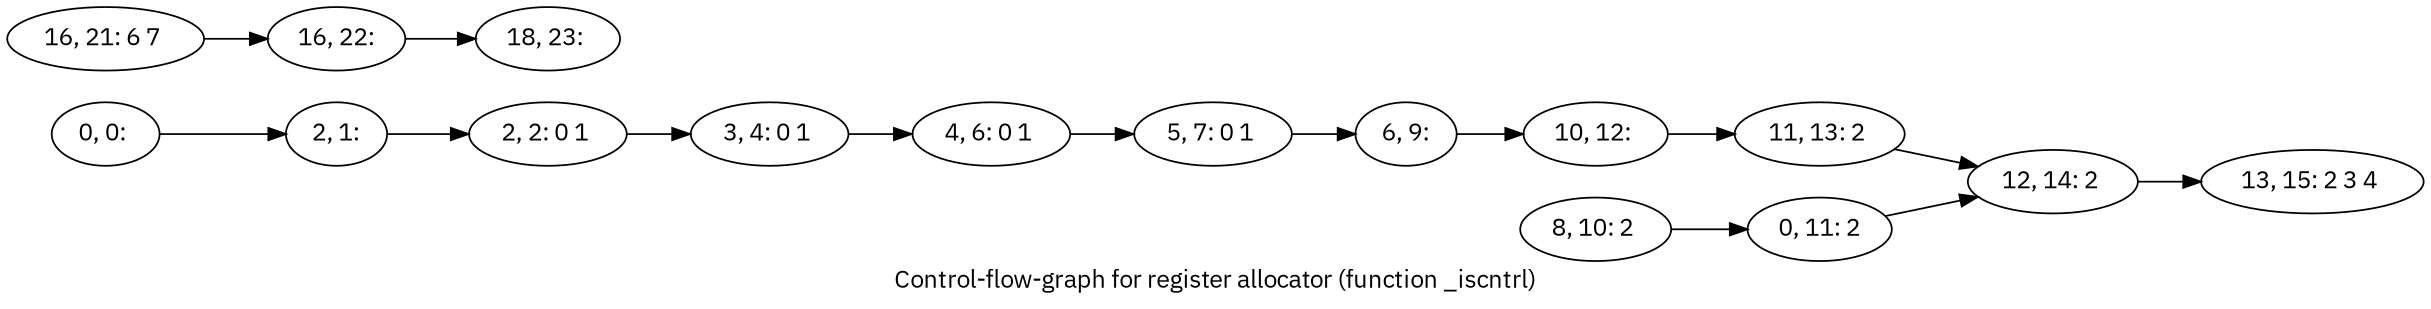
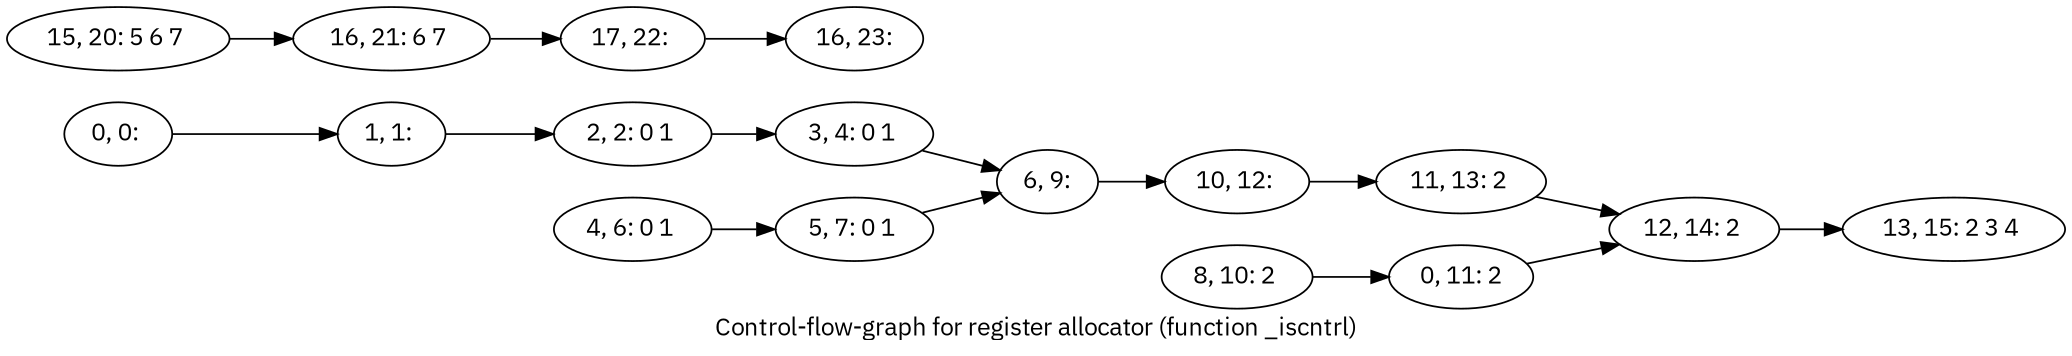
node "15, 20: 5 6 7": added
node "16, 22:": label "16, 22:" -> "17, 22:"
node "18, 23:": label "18, 23:" -> "16, 23:"
node "2, 1:": label "2, 1:" -> "1, 1:"
edge "3, 4: 0 1" -> "4, 6: 0 1": now "3, 4: 0 1" -> "6, 9:"
